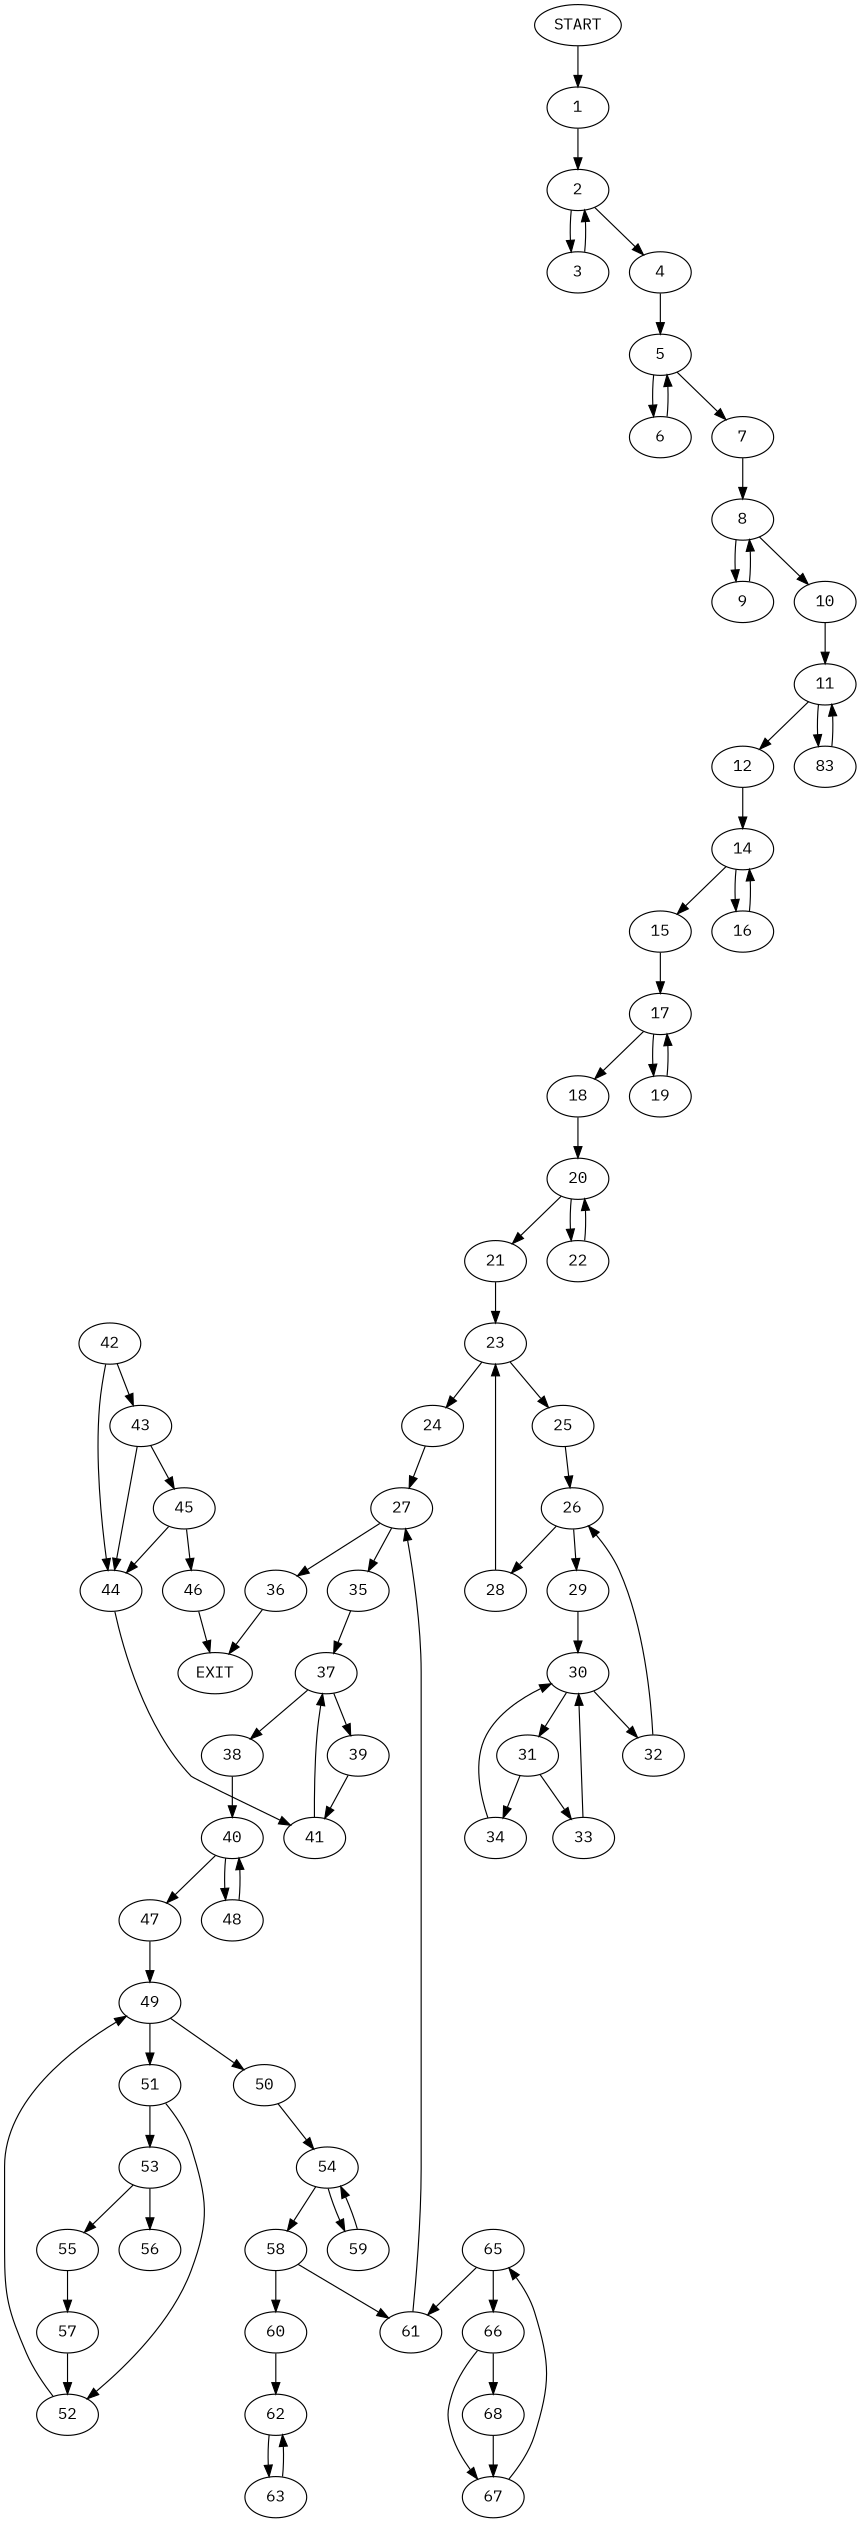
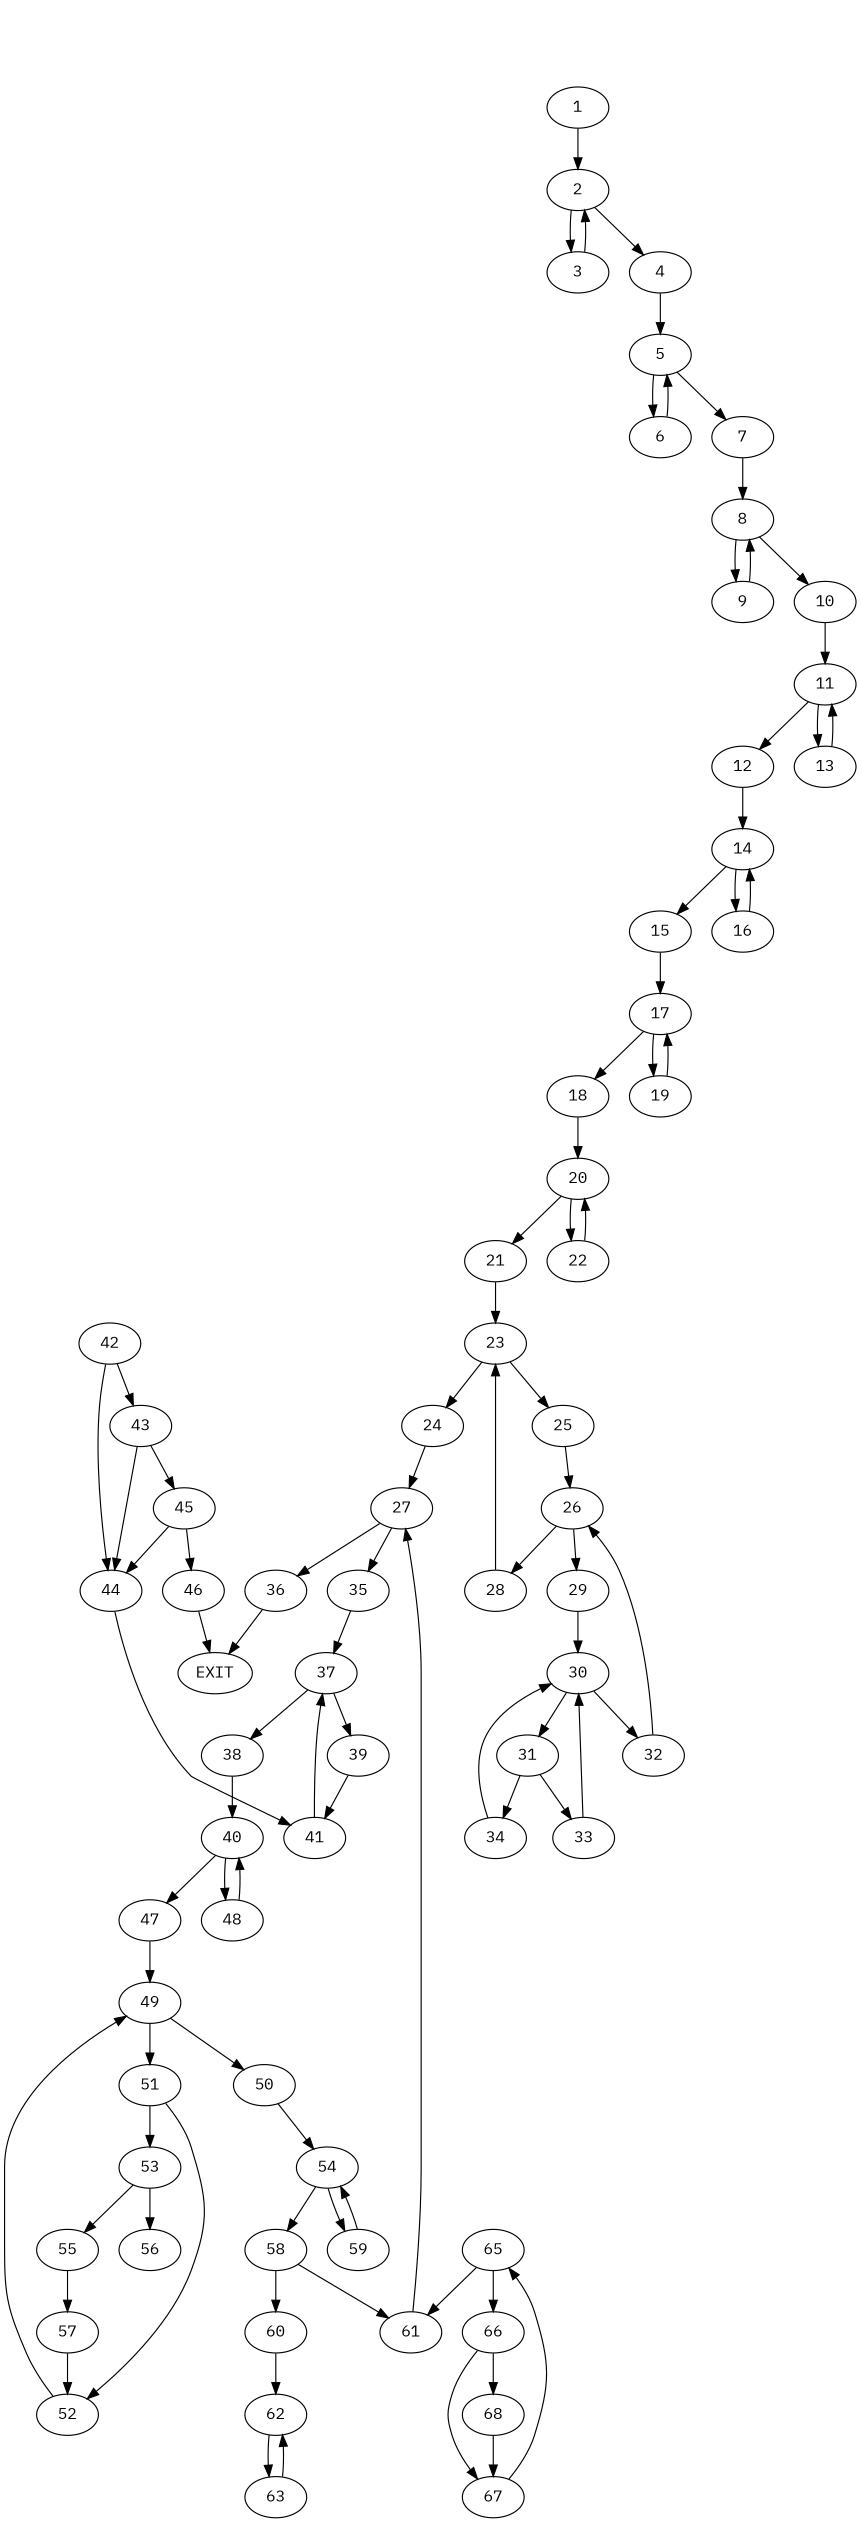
node "START": removed
node "83": label "83" -> "13"
